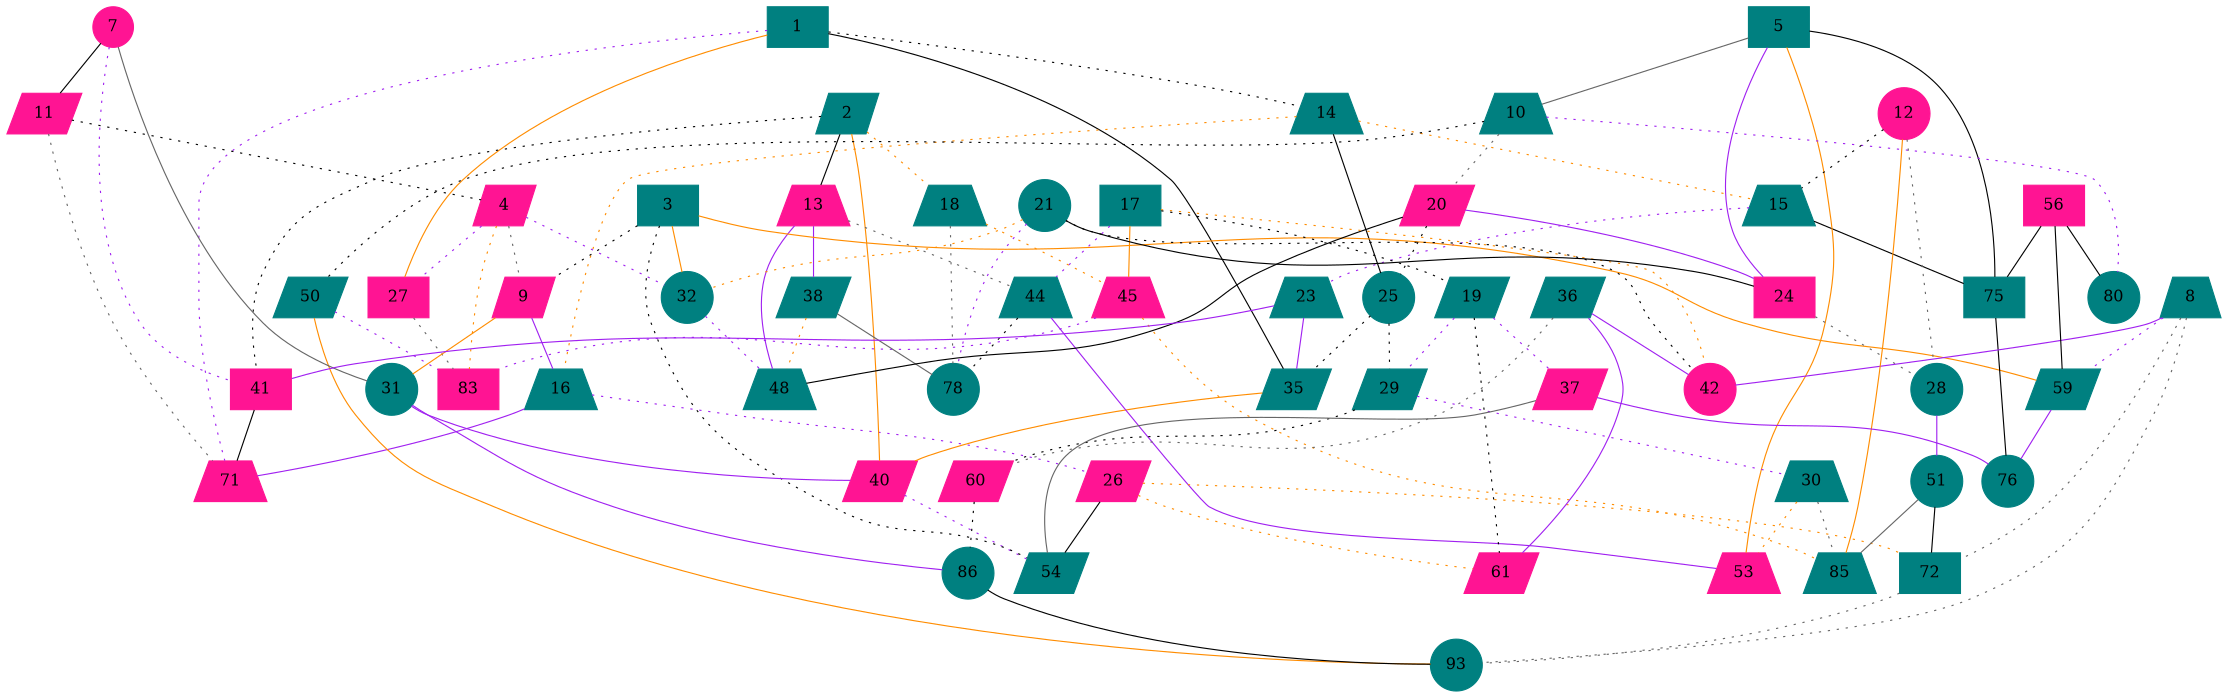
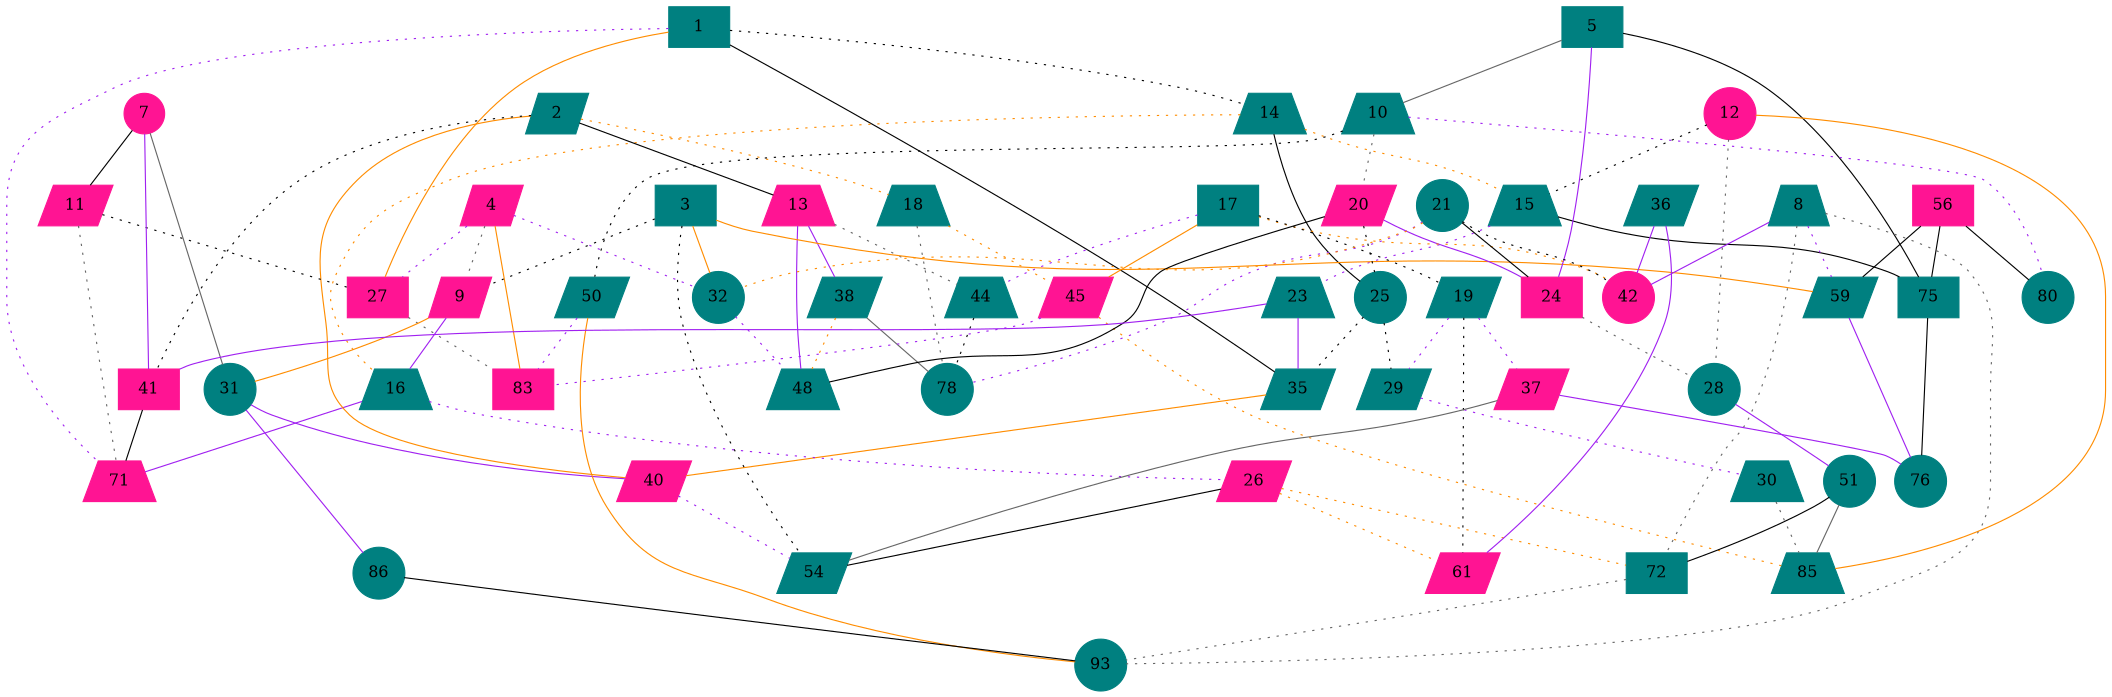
edge "11" -- "4": now "11" -- "27"
edge "7" -- "41": style dotted -> solid
edge "4" -- "83": style dotted -> solid
node "45": shape trapezium -> parallelogram
node "60": removed
node "53": removed
